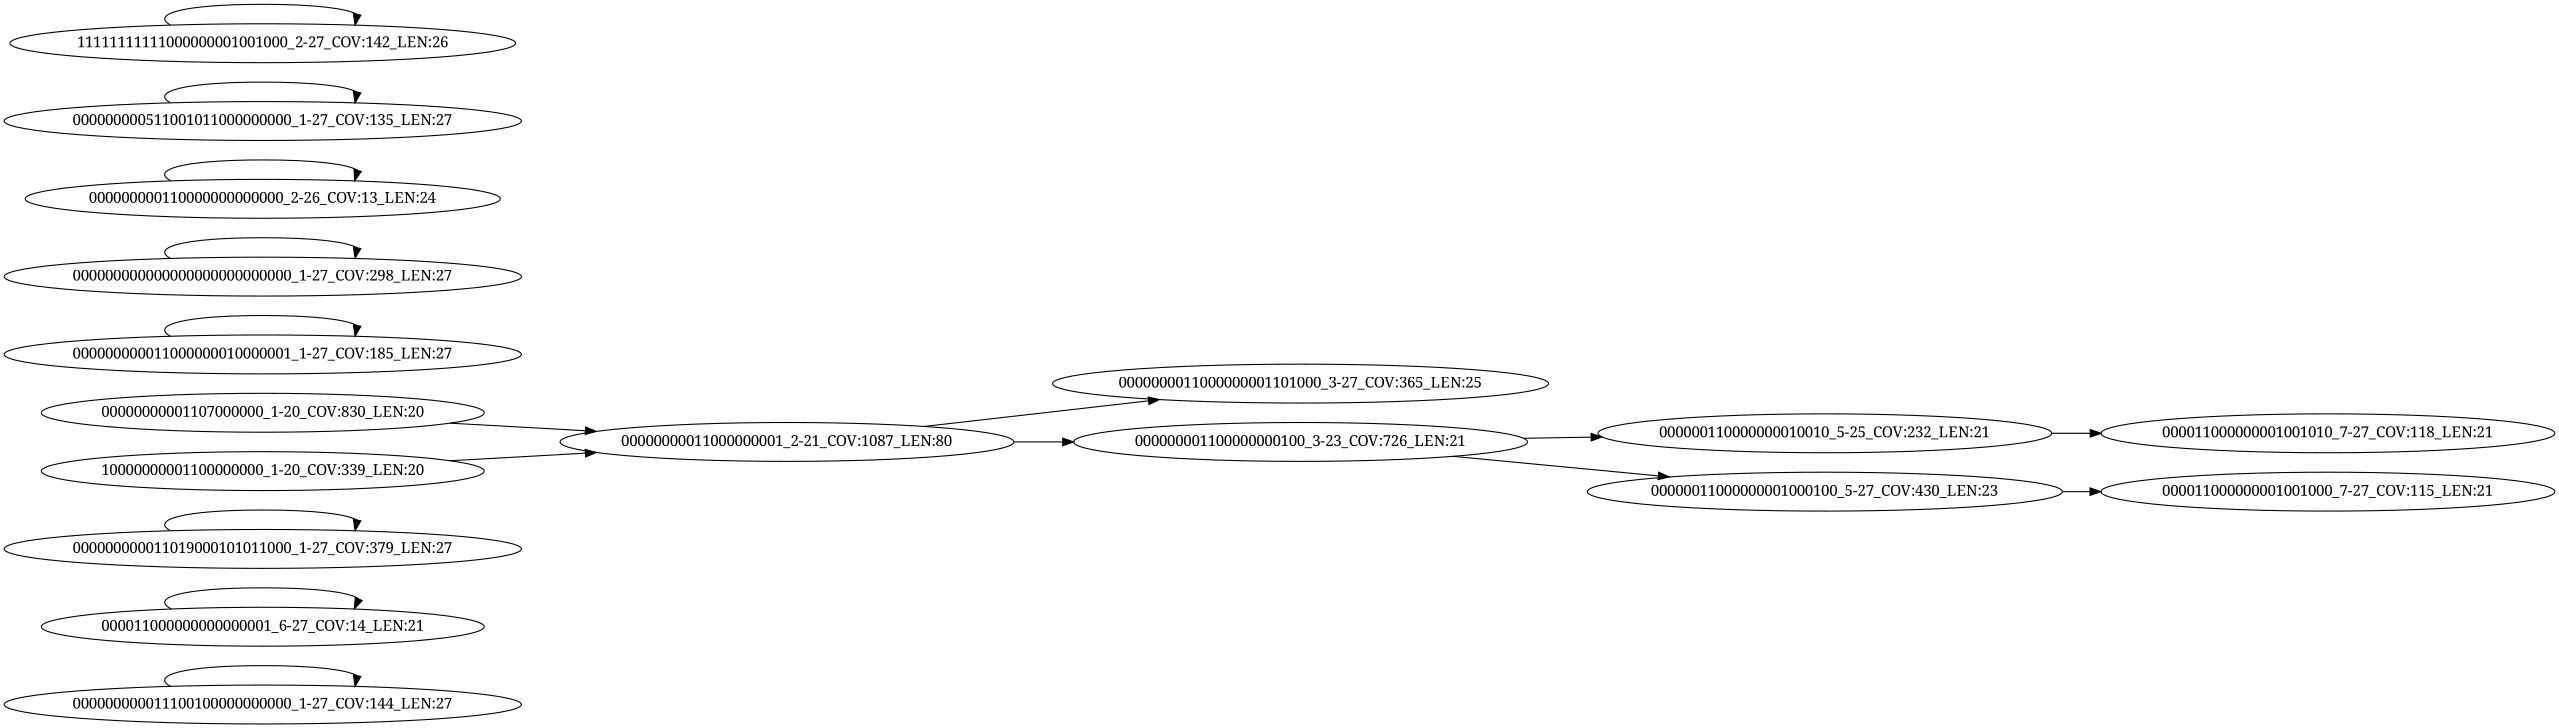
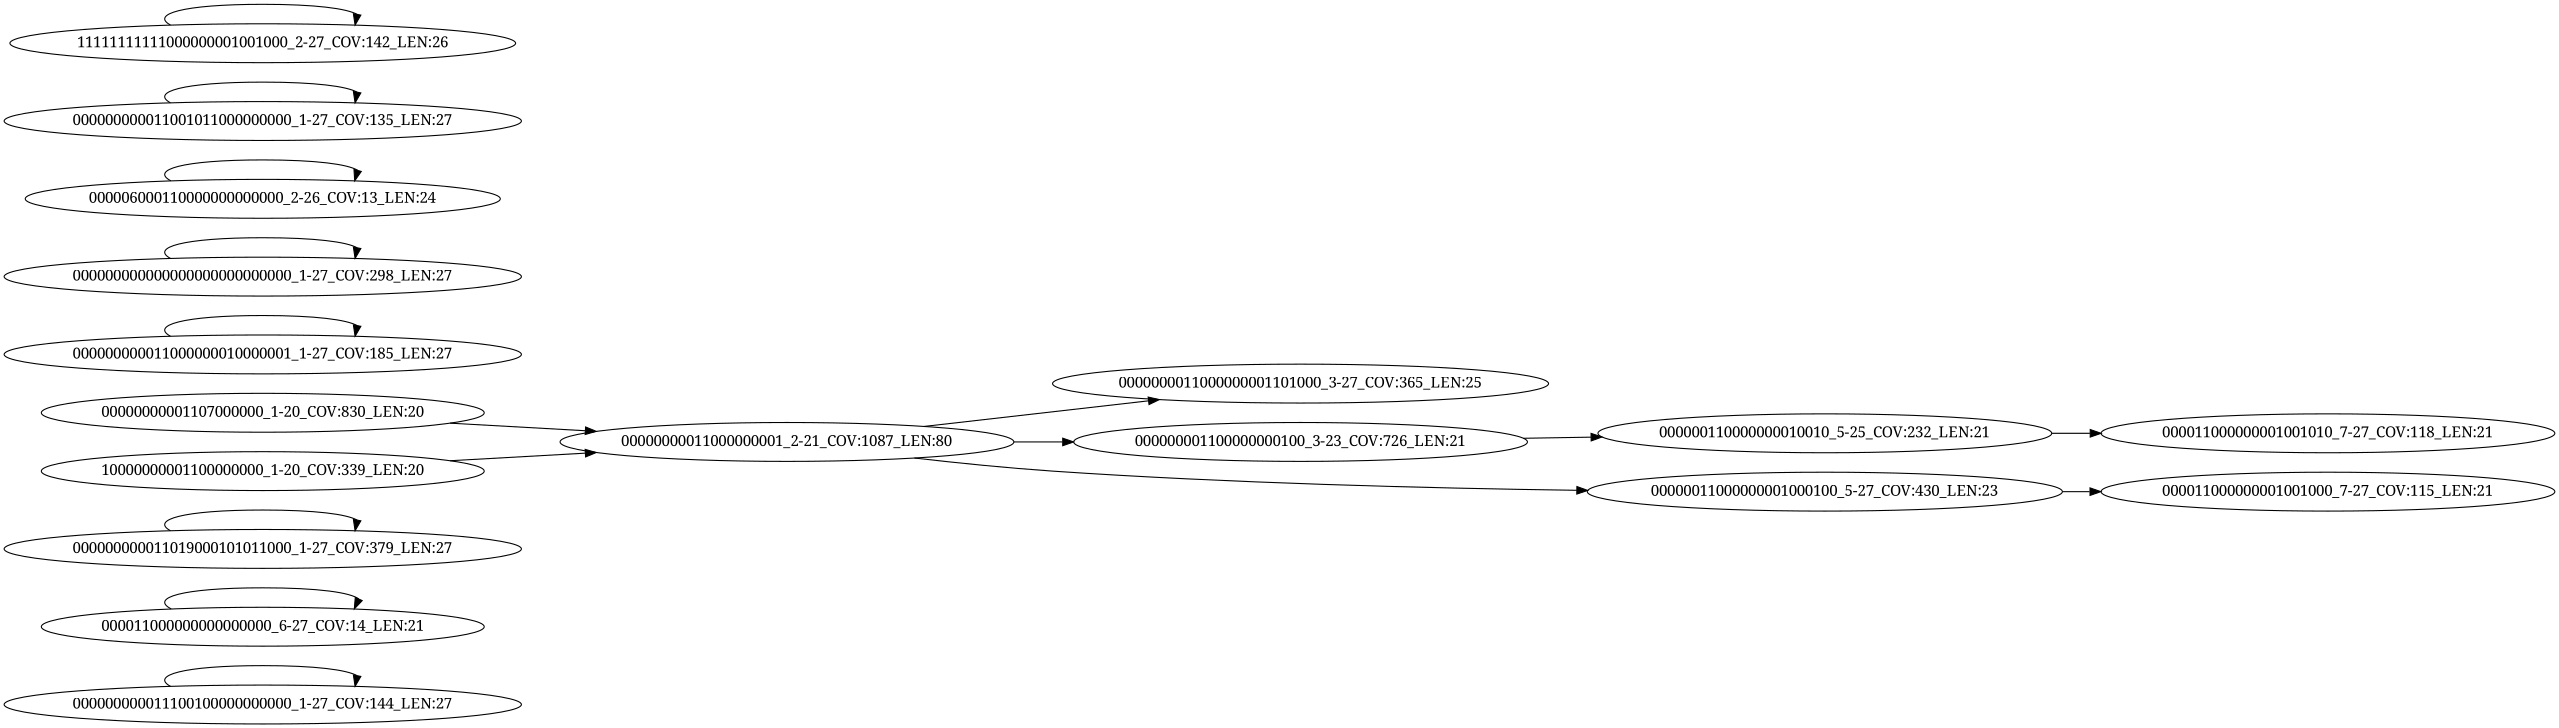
node "000000000511001011000000000_1-27_COV:135_LEN:27": label "000000000511001011000000000_1-27_COV:135_LEN:27" -> "000000000011001011000000000_1-27_COV:135_LEN:27"
node "000000000110000000000000_2-26_COV:13_LEN:24": label "000000000110000000000000_2-26_COV:13_LEN:24" -> "000006000110000000000000_2-26_COV:13_LEN:24"
edge "000000001100000000100_3-23_COV:726_LEN:21" -> "00000011000000001000100_5-27_COV:430_LEN:23": now "00000000011000000001_2-21_COV:1087_LEN:80" -> "00000011000000001000100_5-27_COV:430_LEN:23"
node "000011000000000000001_6-27_COV:14_LEN:21": label "000011000000000000001_6-27_COV:14_LEN:21" -> "000011000000000000000_6-27_COV:14_LEN:21"
